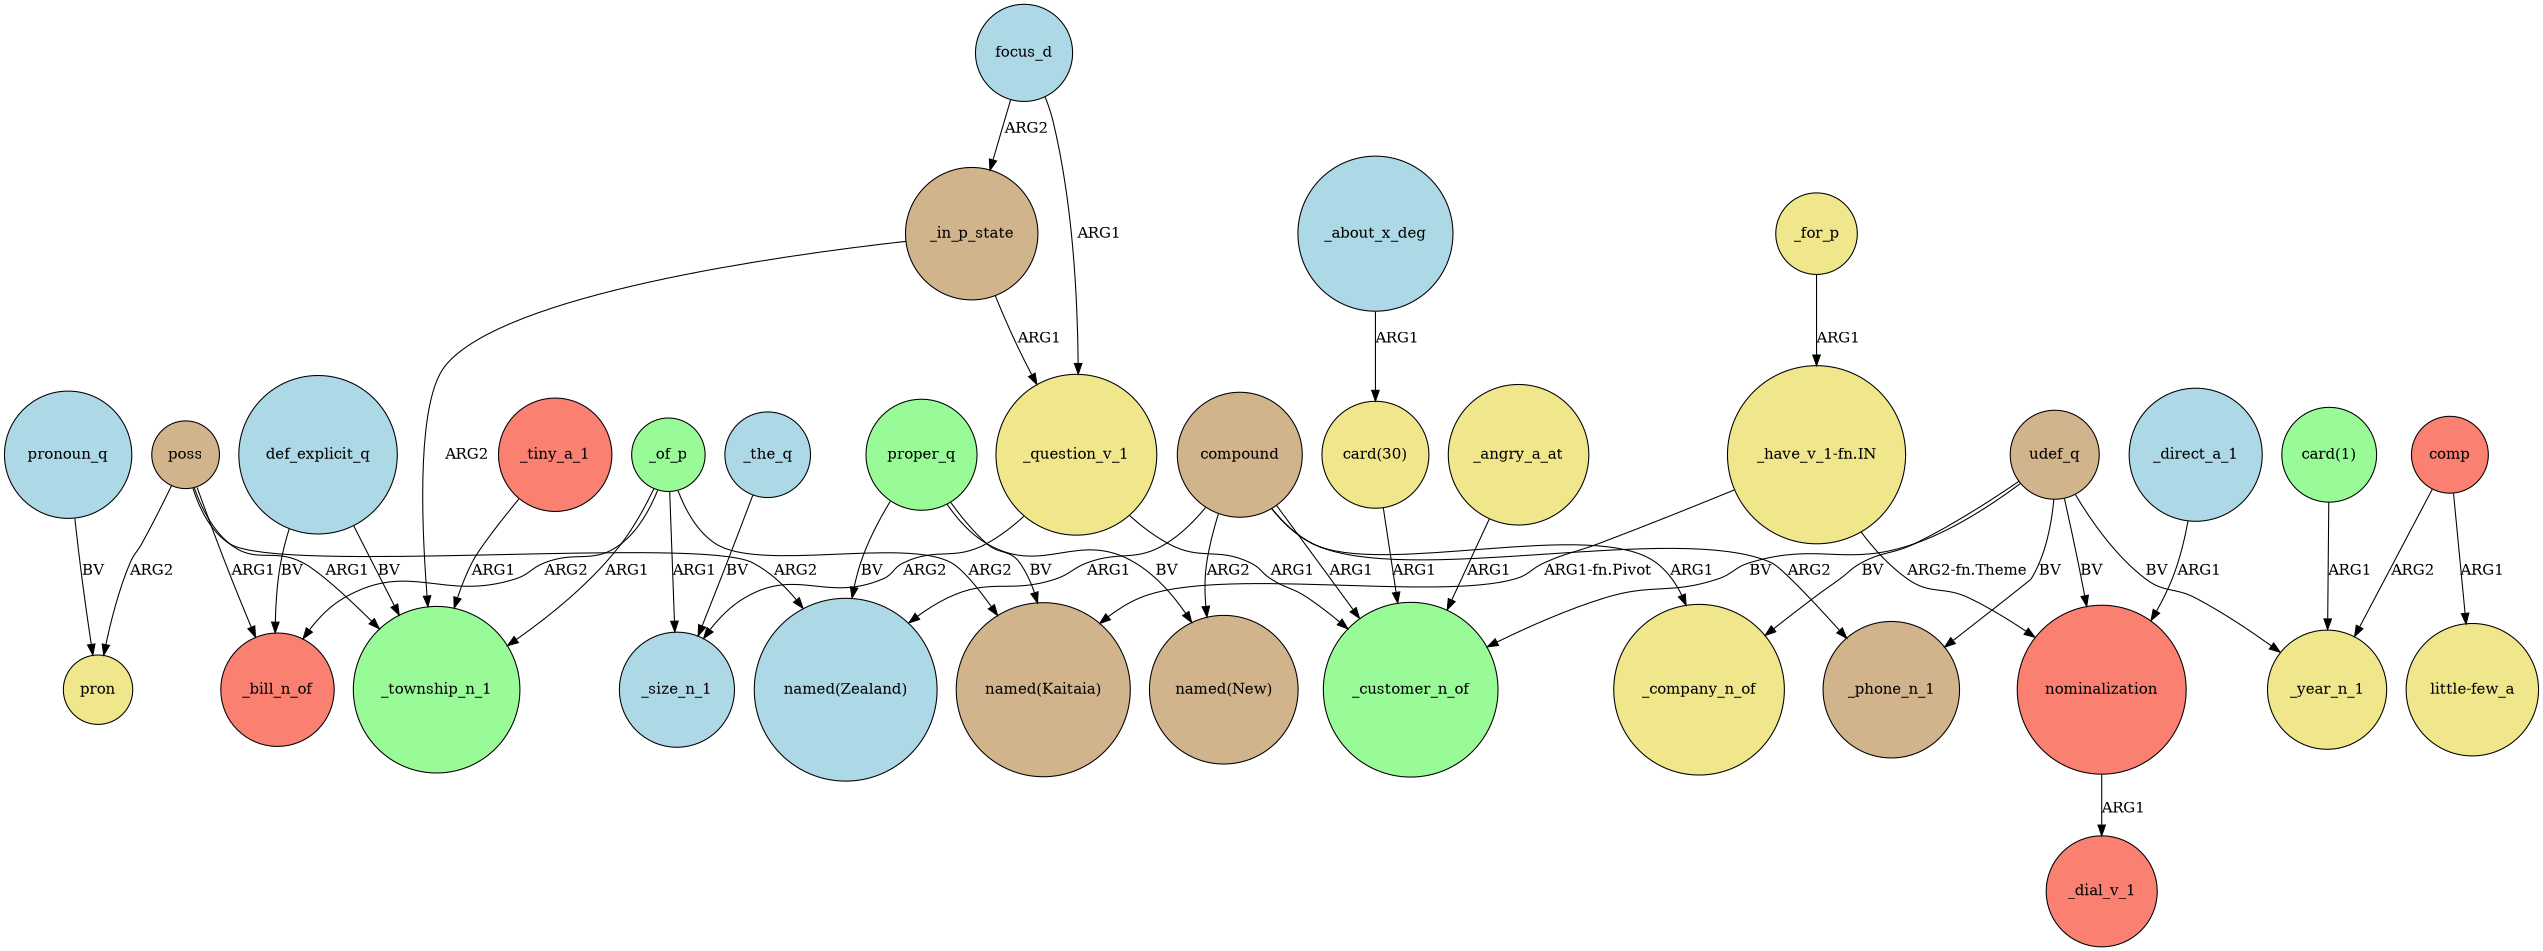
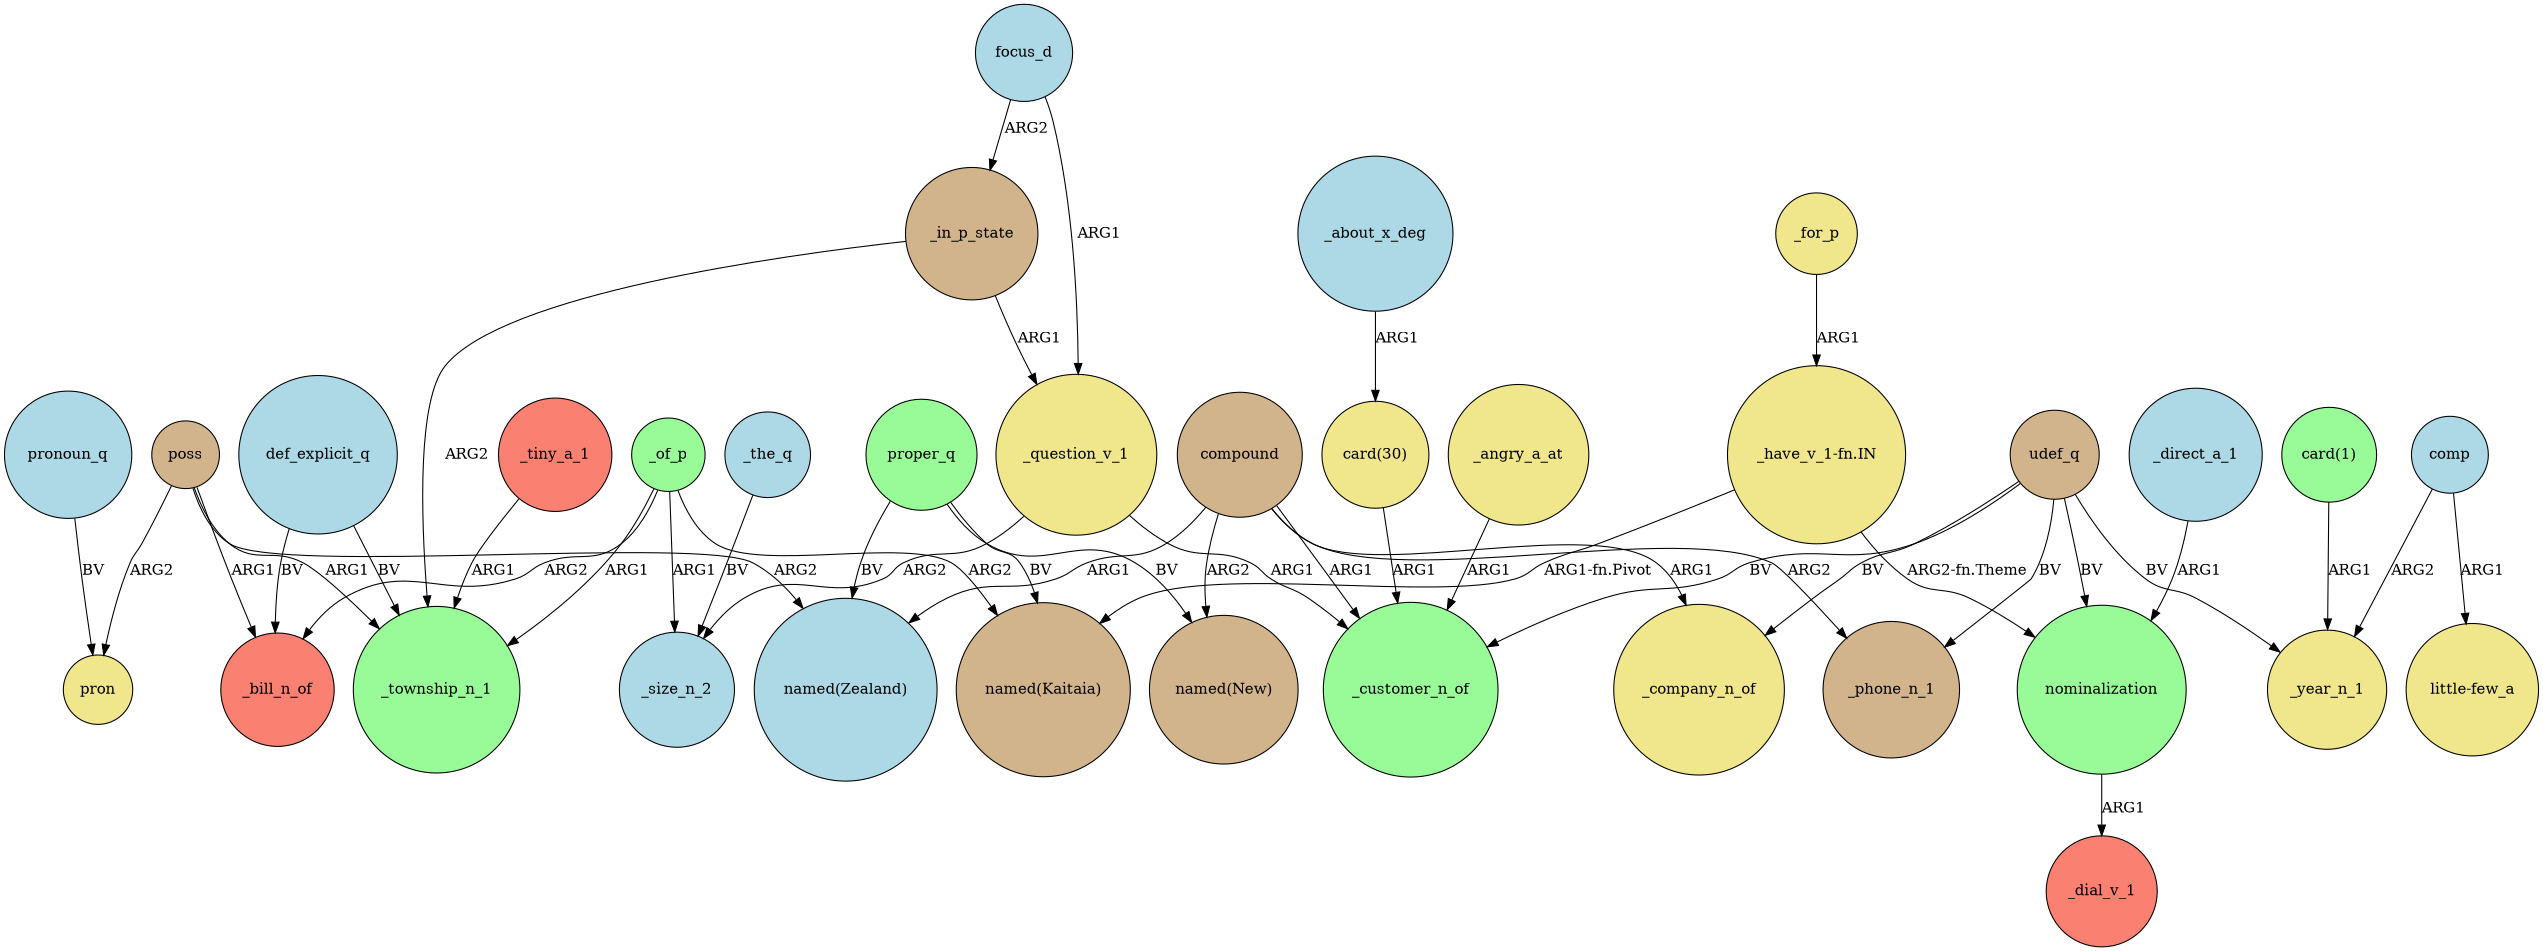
node "comp": fillcolor salmon -> lightblue
node "_size_n_1": label "_size_n_1" -> "_size_n_2"
node "nominalization": fillcolor salmon -> palegreen
